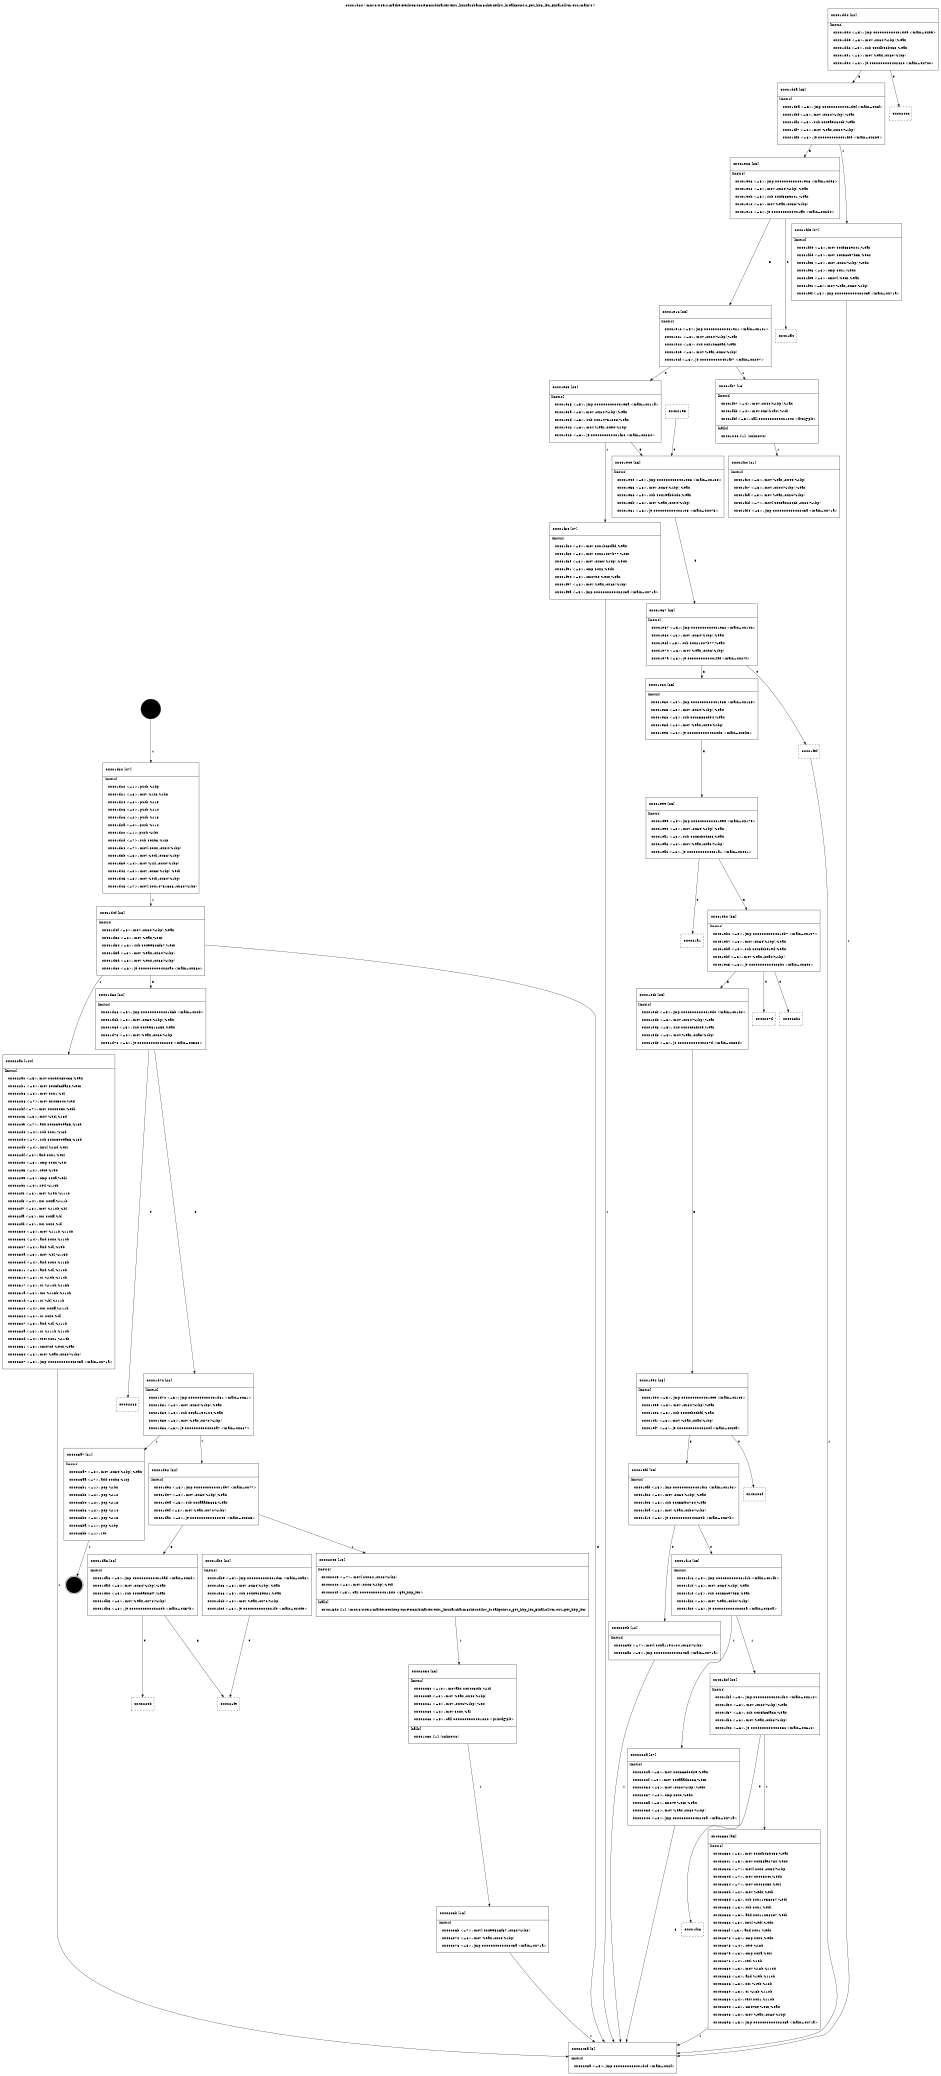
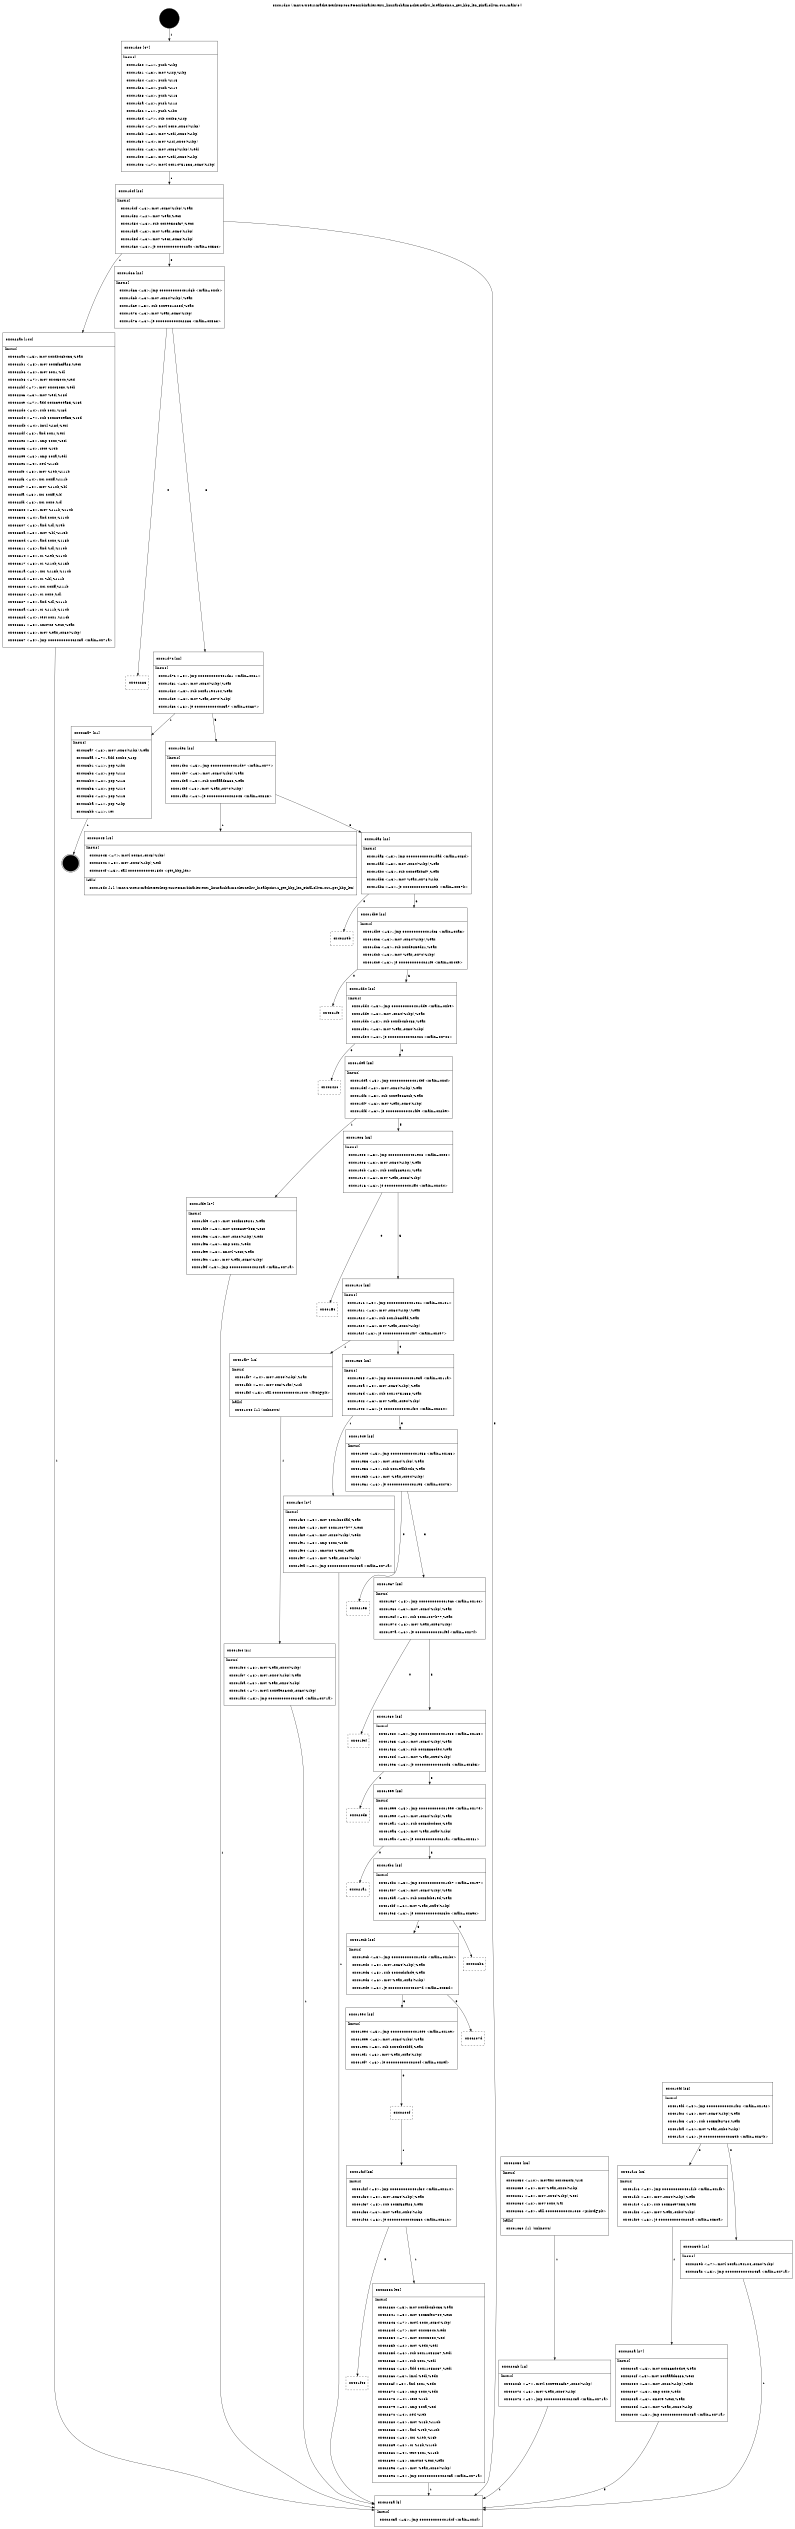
edge "0x402195" -> "0x401e4e [25]": reversed
edge "0x401dbe [22]" -> "0x401dd4 [22]": added, label "6"
edge "0x401eb2 [25]" -> "0x40207d": now "0x401ecb [25]" -> "0x40207d"
edge "0x401d7c [22]" -> "0x401d92 [22]": label " 7" -> " 5"
edge "0x401ee4 [25]" -> "0x401efd [25]": removed, label "3"
edge "0x401f9f" -> "0x40243a [5]": now "0x401fc4 [21]" -> "0x40243a [5]"
edge "0x402045 [15]" -> "0x402054 [23]": removed, label "1"
edge "0x401f16 [25]" -> "0x401f2f [25]": now "0x40200f" -> "0x401f2f [25]"
edge "0x401da8 [22]" -> "0x4021f9": now "0x401da8 [22]" -> "0x401dbe [22]"
node "0x4020d5": added
